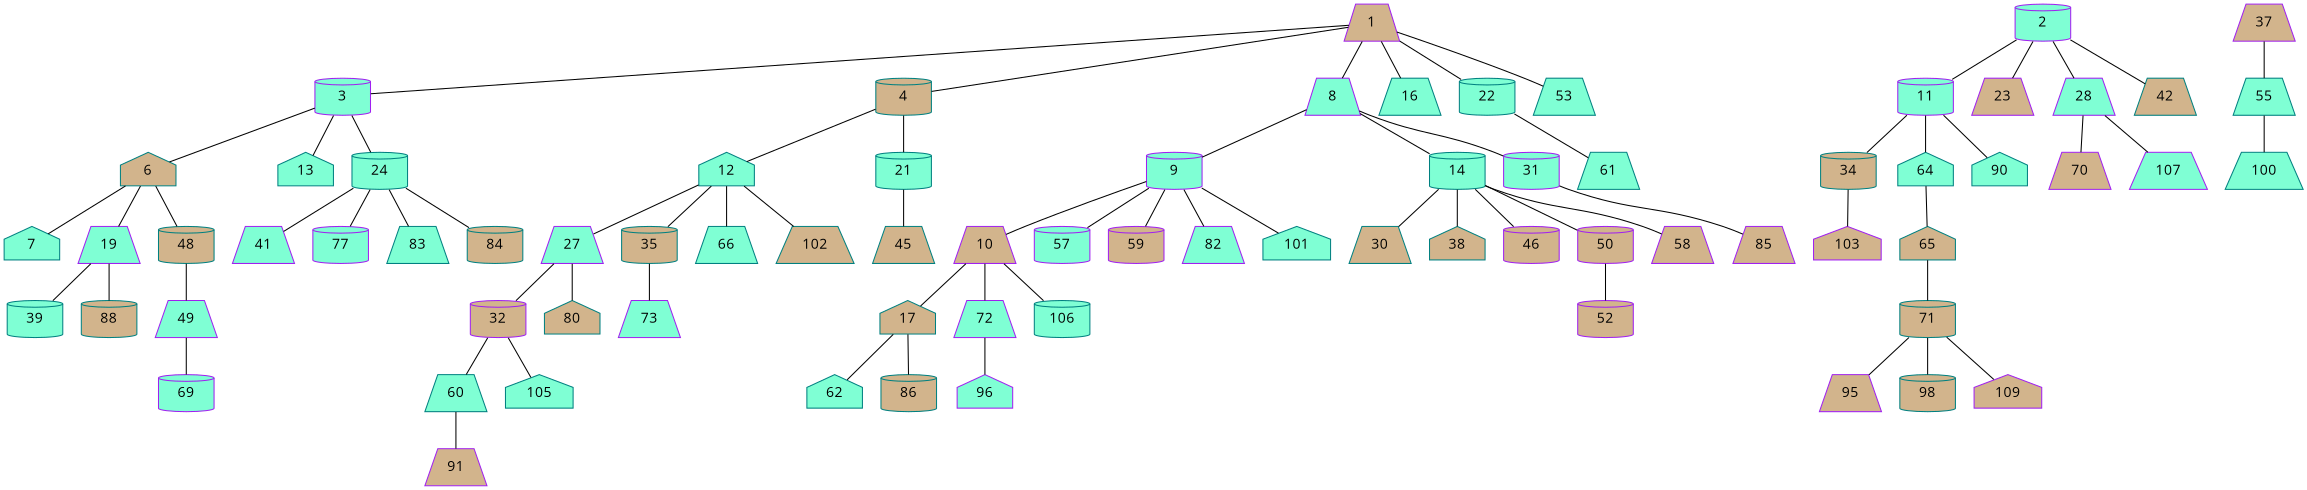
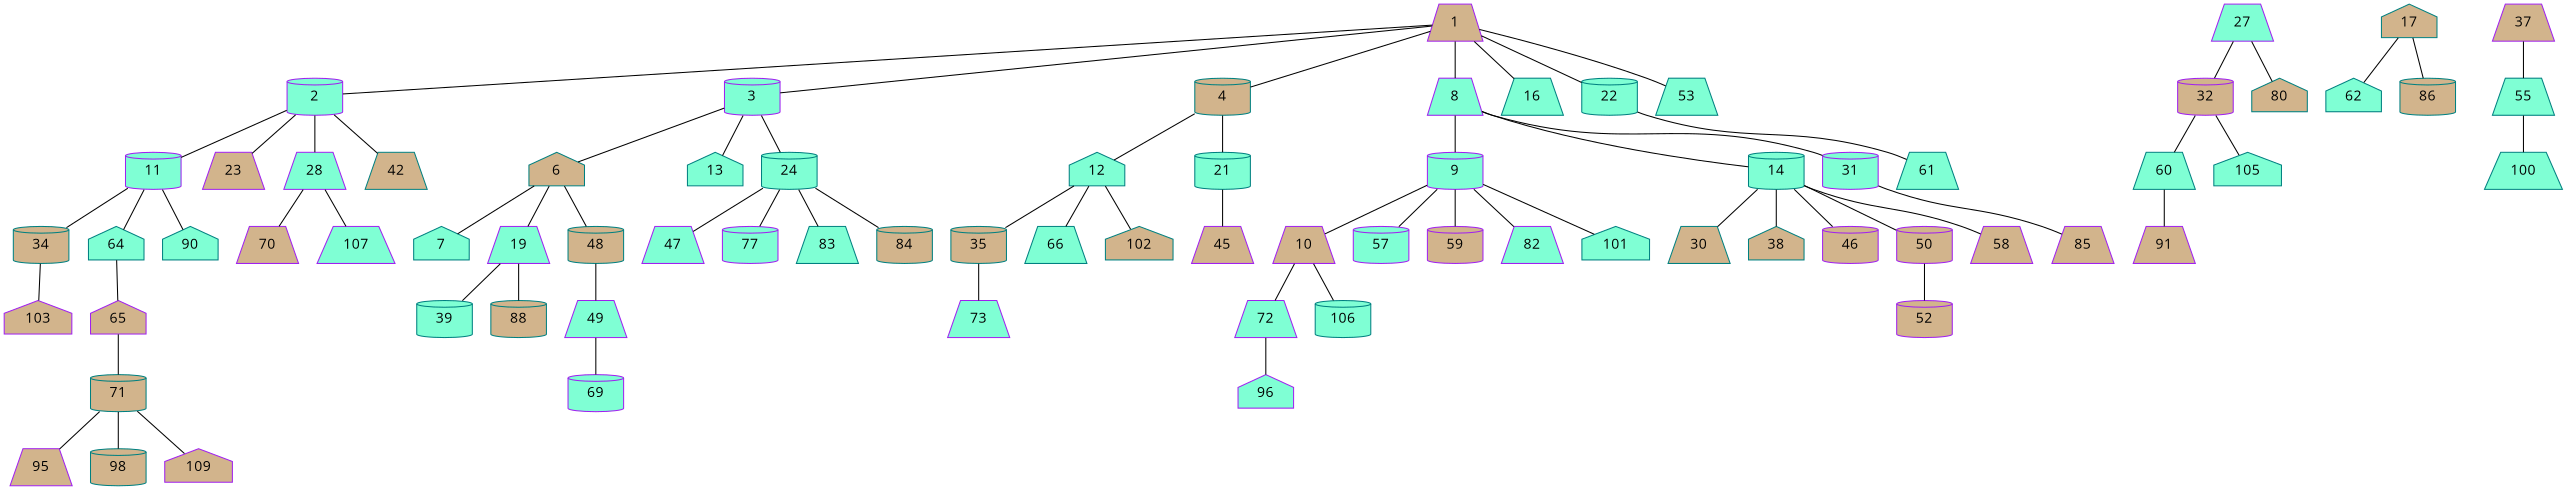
edge "1" -- "2": added
edge "12" -- "27": removed
node "41": label "41" -> "47"
node "102": shape trapezium -> house
node "45": color teal -> purple
node "65": color teal -> purple
edge "10" -- "17": removed
